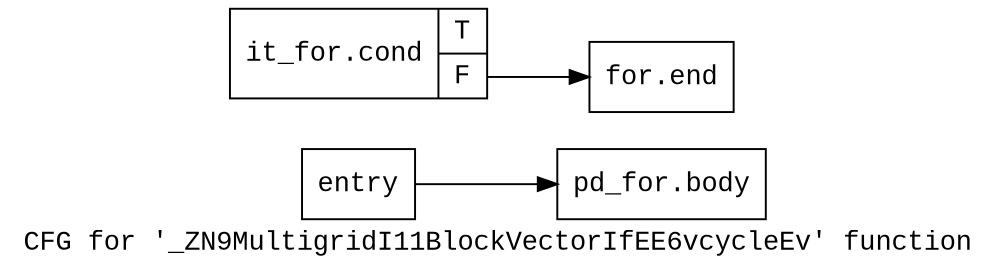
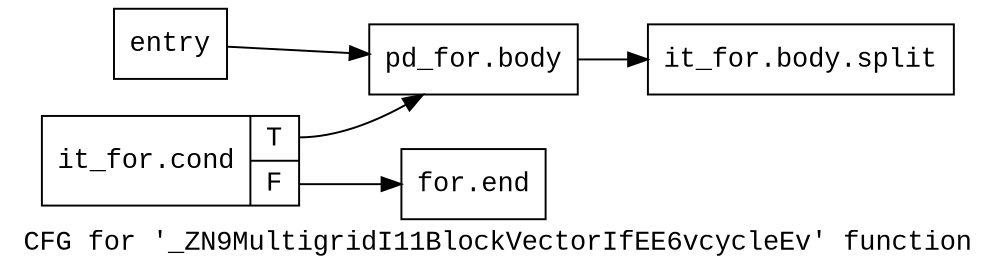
node "it_for.body.split": added
edge "it_for.cond" -> "pd_for.body": added
